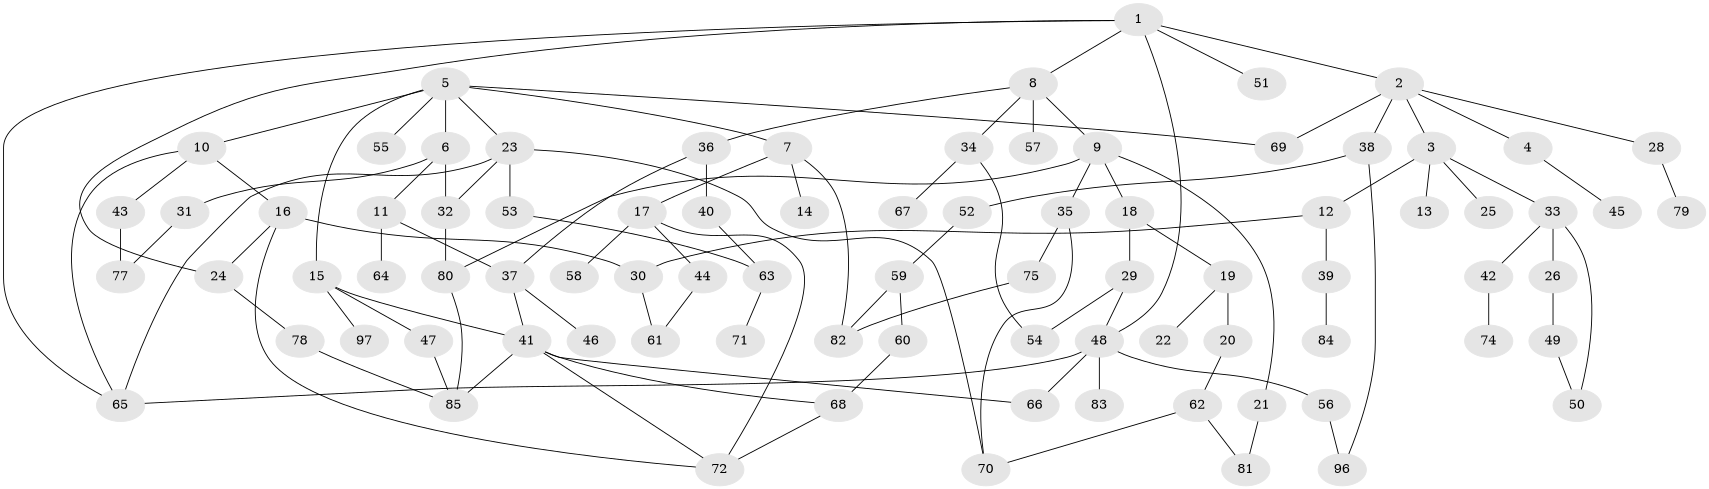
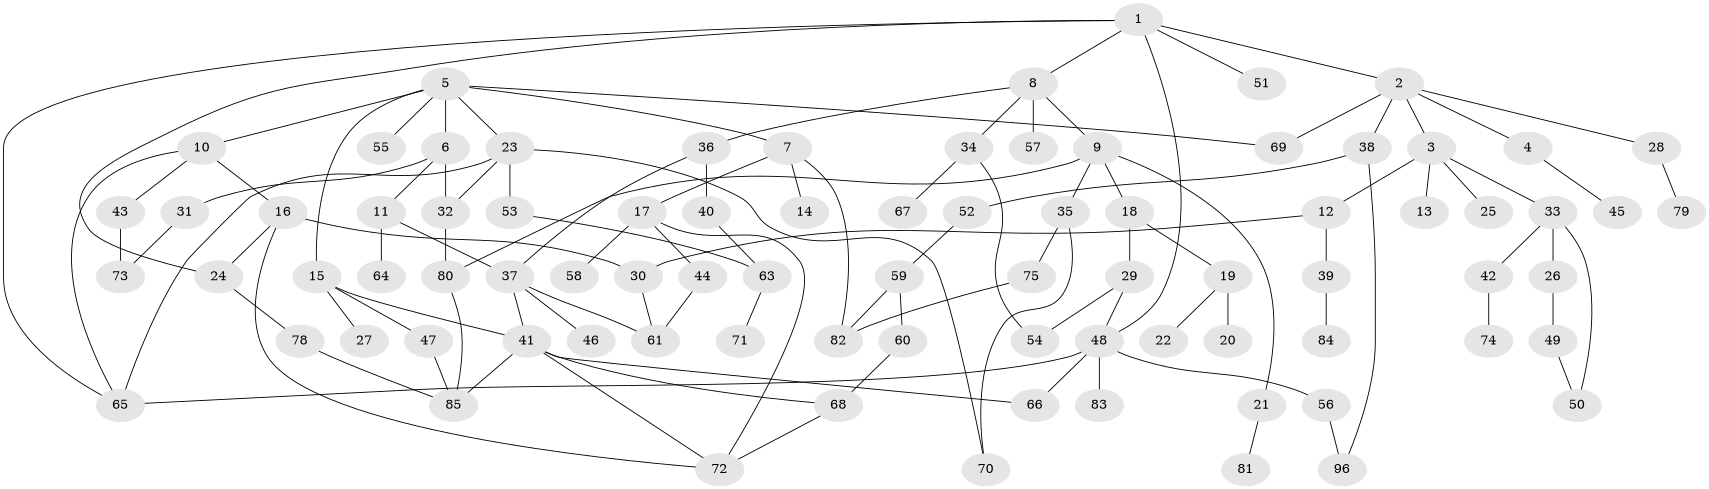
node "77": label "77" -> "73"
edge "37" -- "61": added
node "97": label "97" -> "27"
node "62": removed
